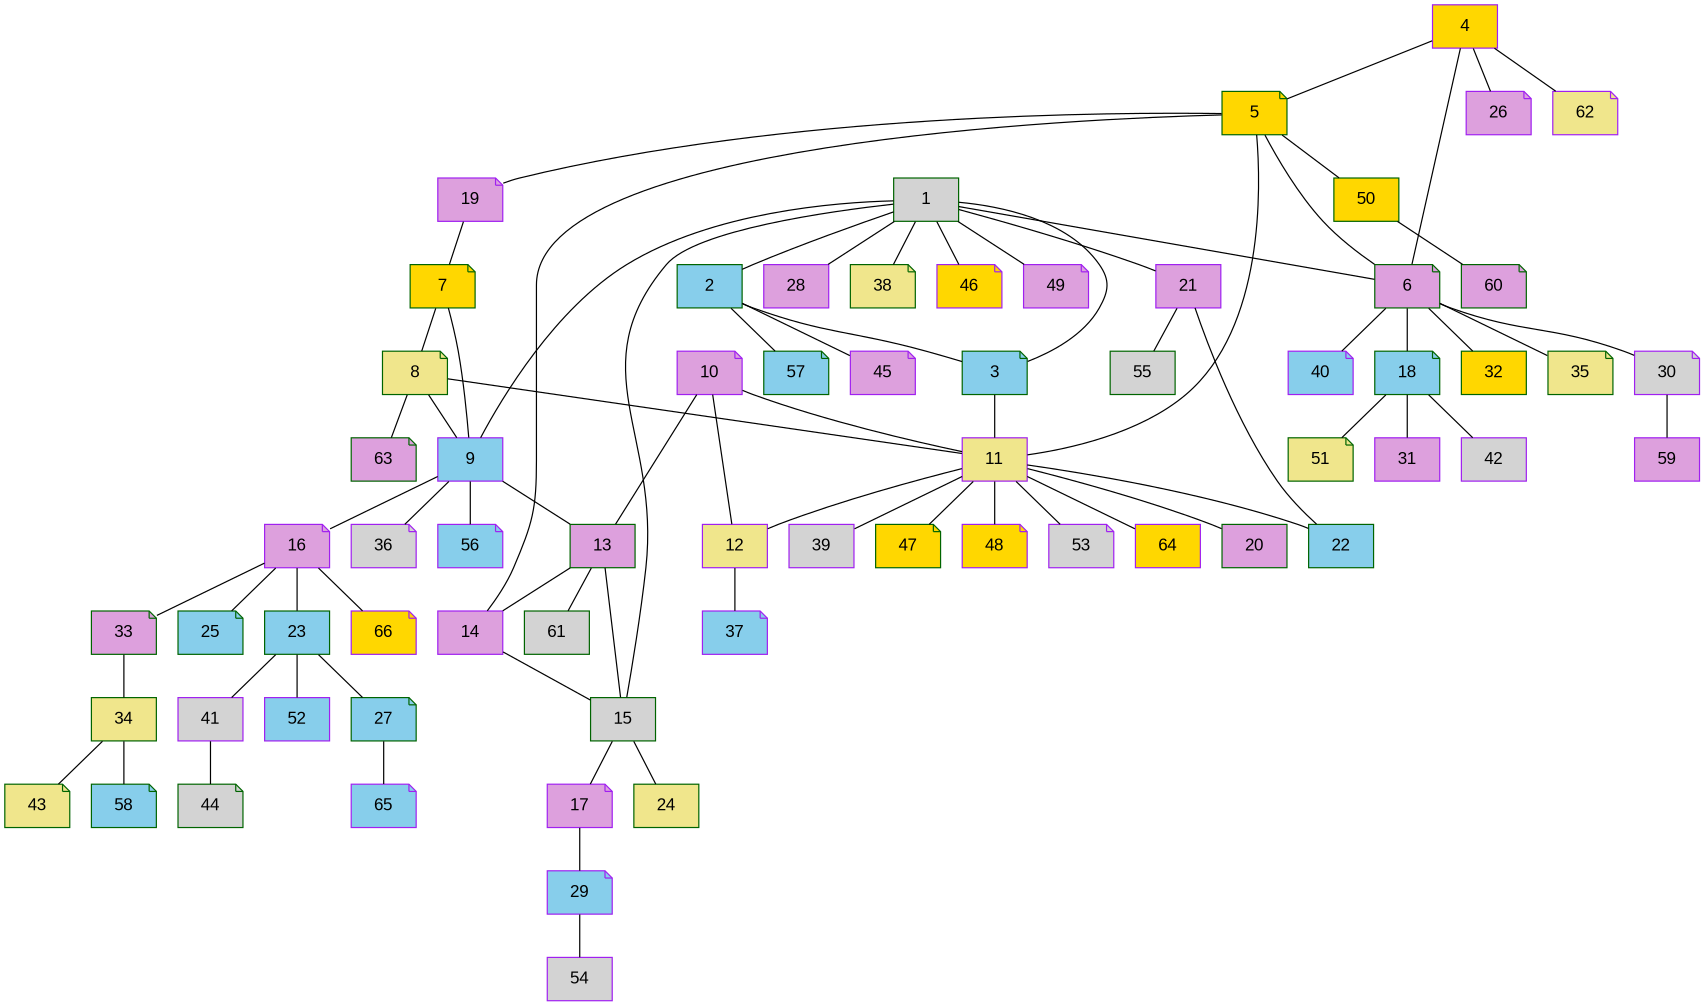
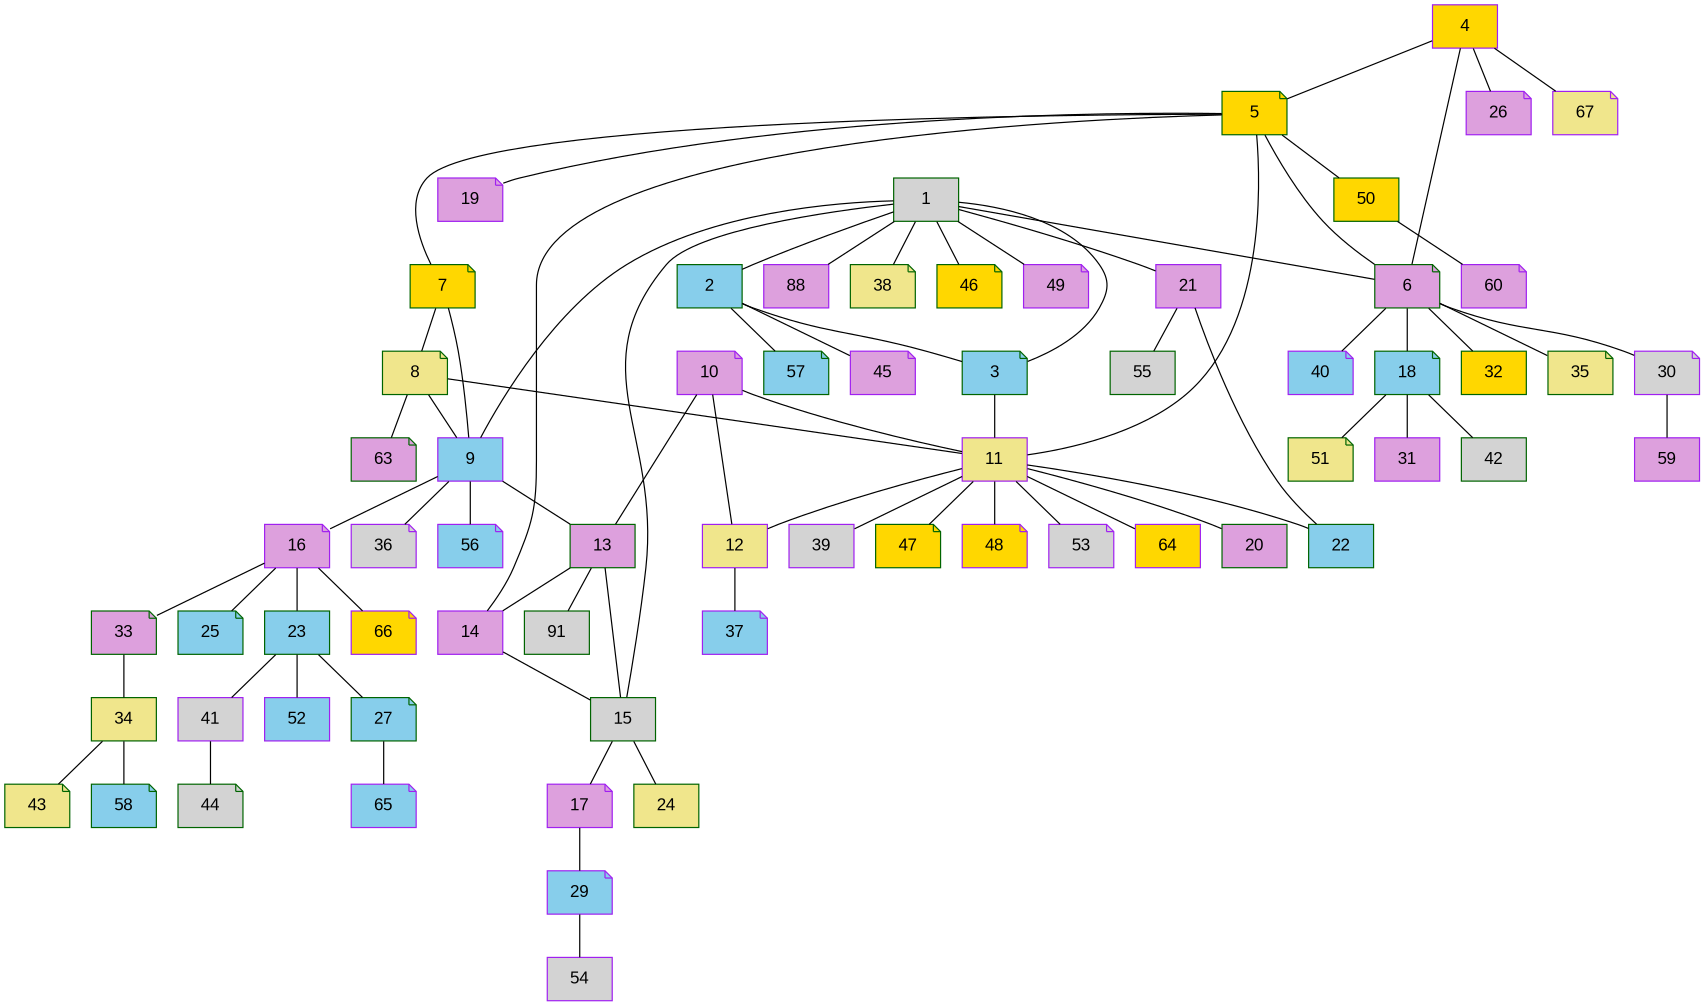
node "62": label "62" -> "67"
edge "19" -- "7": now "5" -- "7"
node "28": label "28" -> "88"
node "46": color purple -> darkgreen
node "60": color darkgreen -> purple
node "42": color purple -> darkgreen
node "61": label "61" -> "91"
